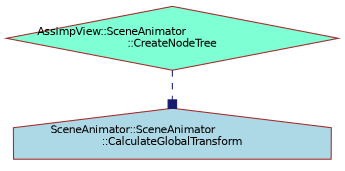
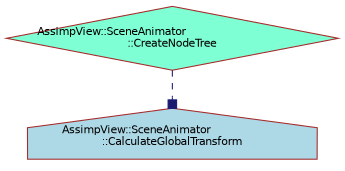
node "SceneAnimator::SceneAnimator ::CalculateGlobalTransform": label "SceneAnimator::SceneAnimator ::CalculateGlobalTransform" -> "AssimpView::SceneAnimator ::CalculateGlobalTransform"
